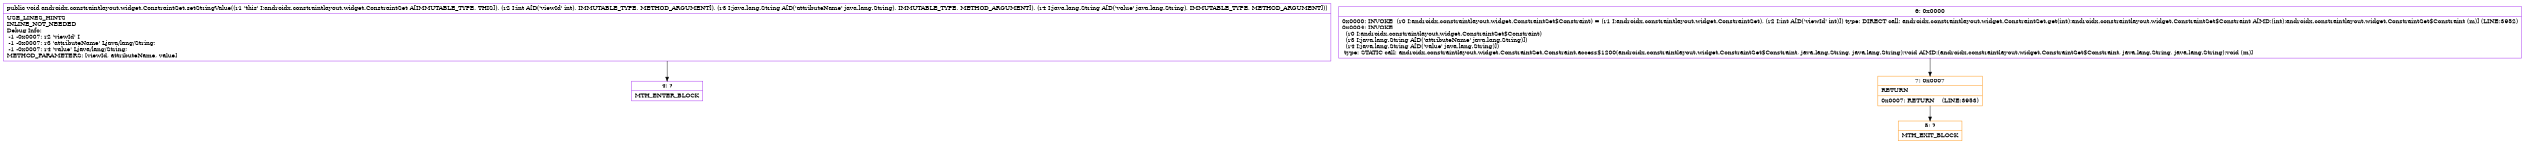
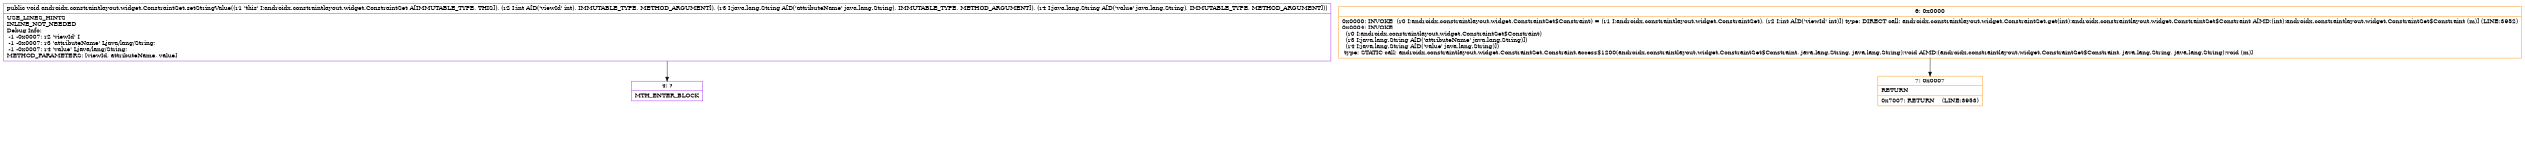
node "6: 0x0000": color purple -> darkorange
node "7: 0x0007": text "0x0007: RETURN    (LINE:3953)" -> "0x7007: RETURN    (LINE:3953)"
node "5: ?": removed
